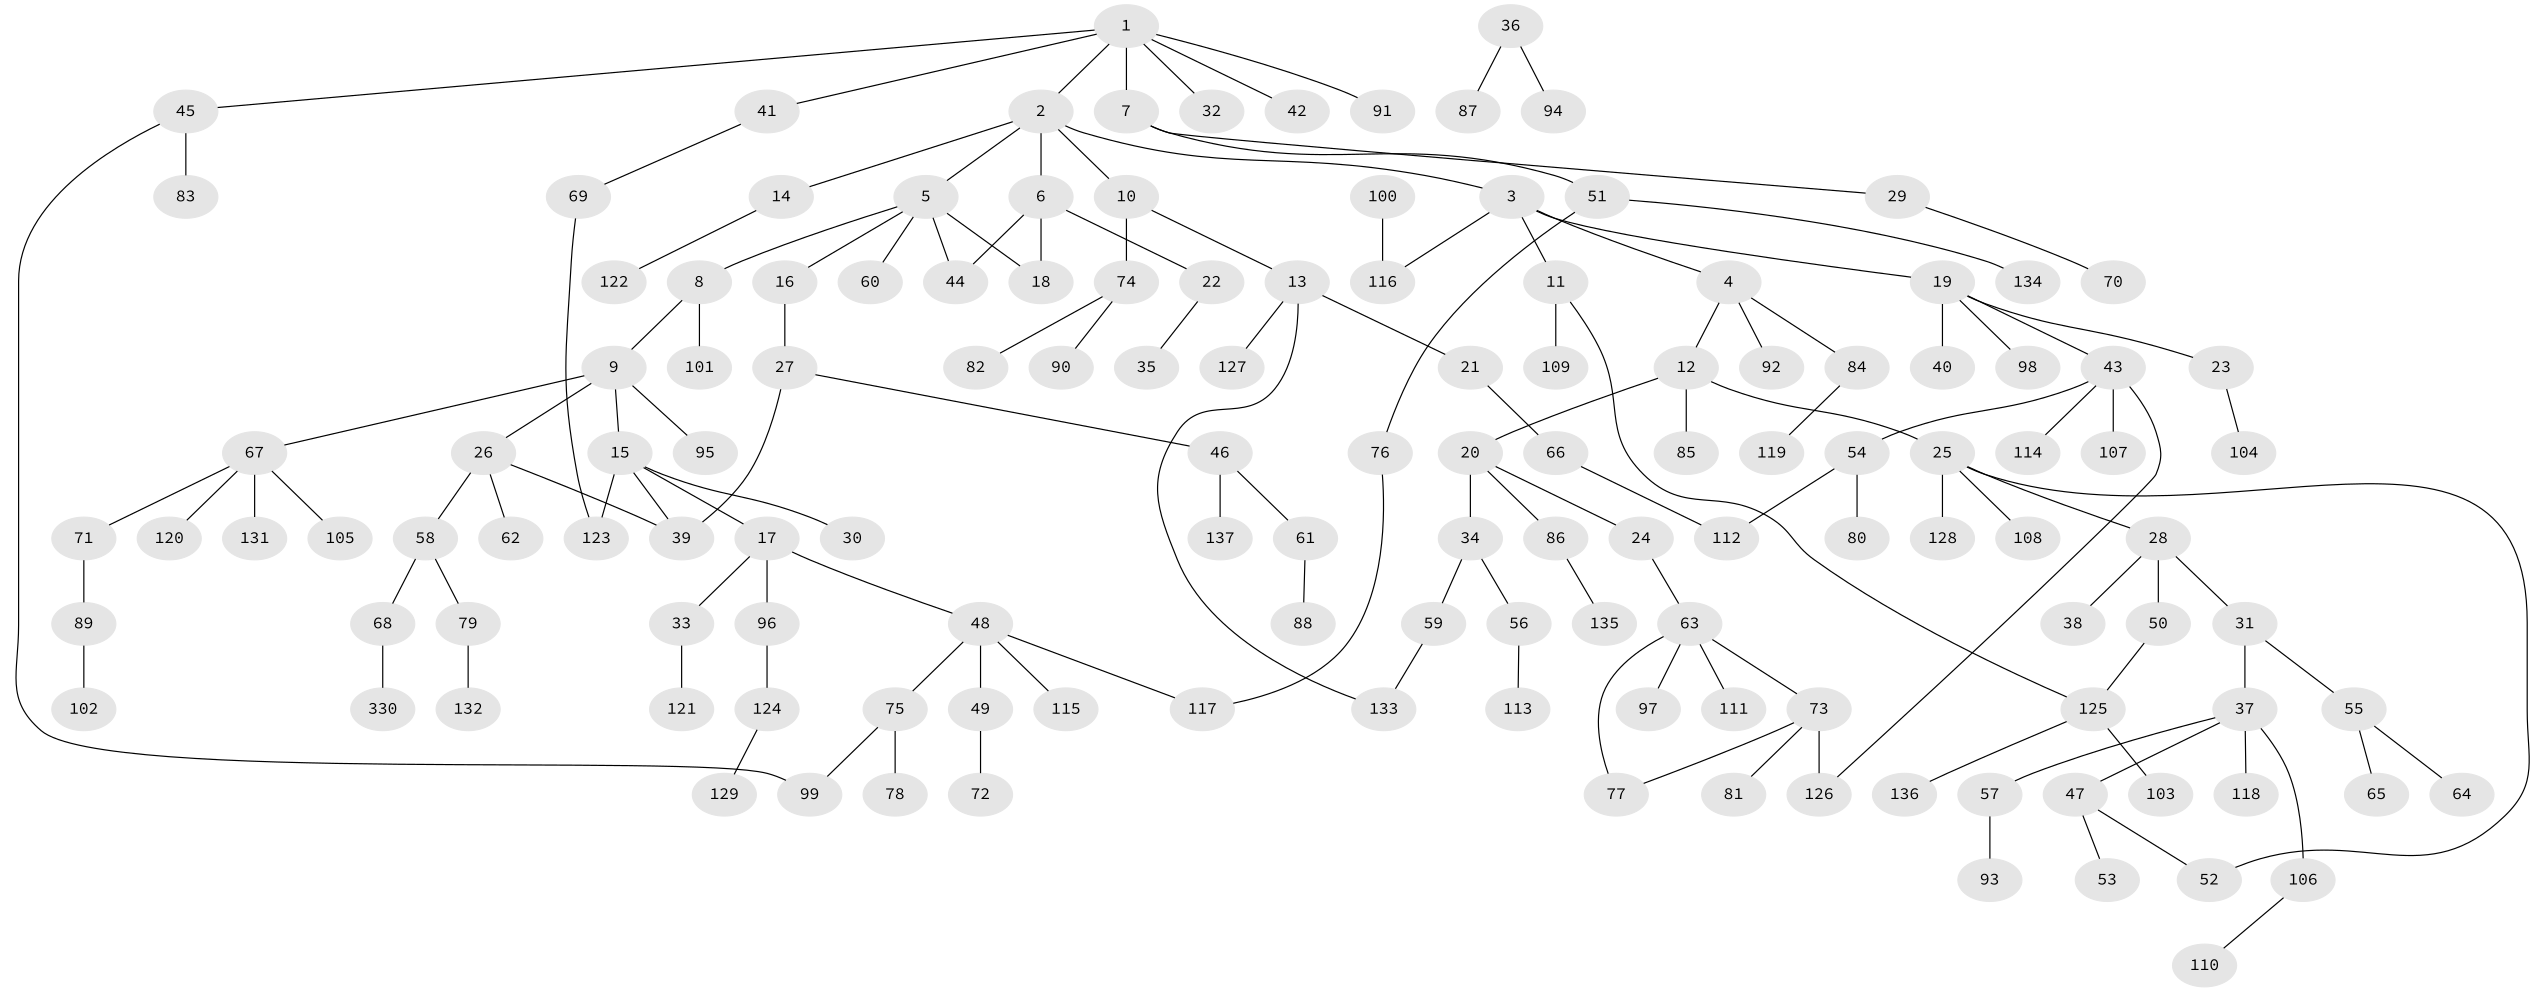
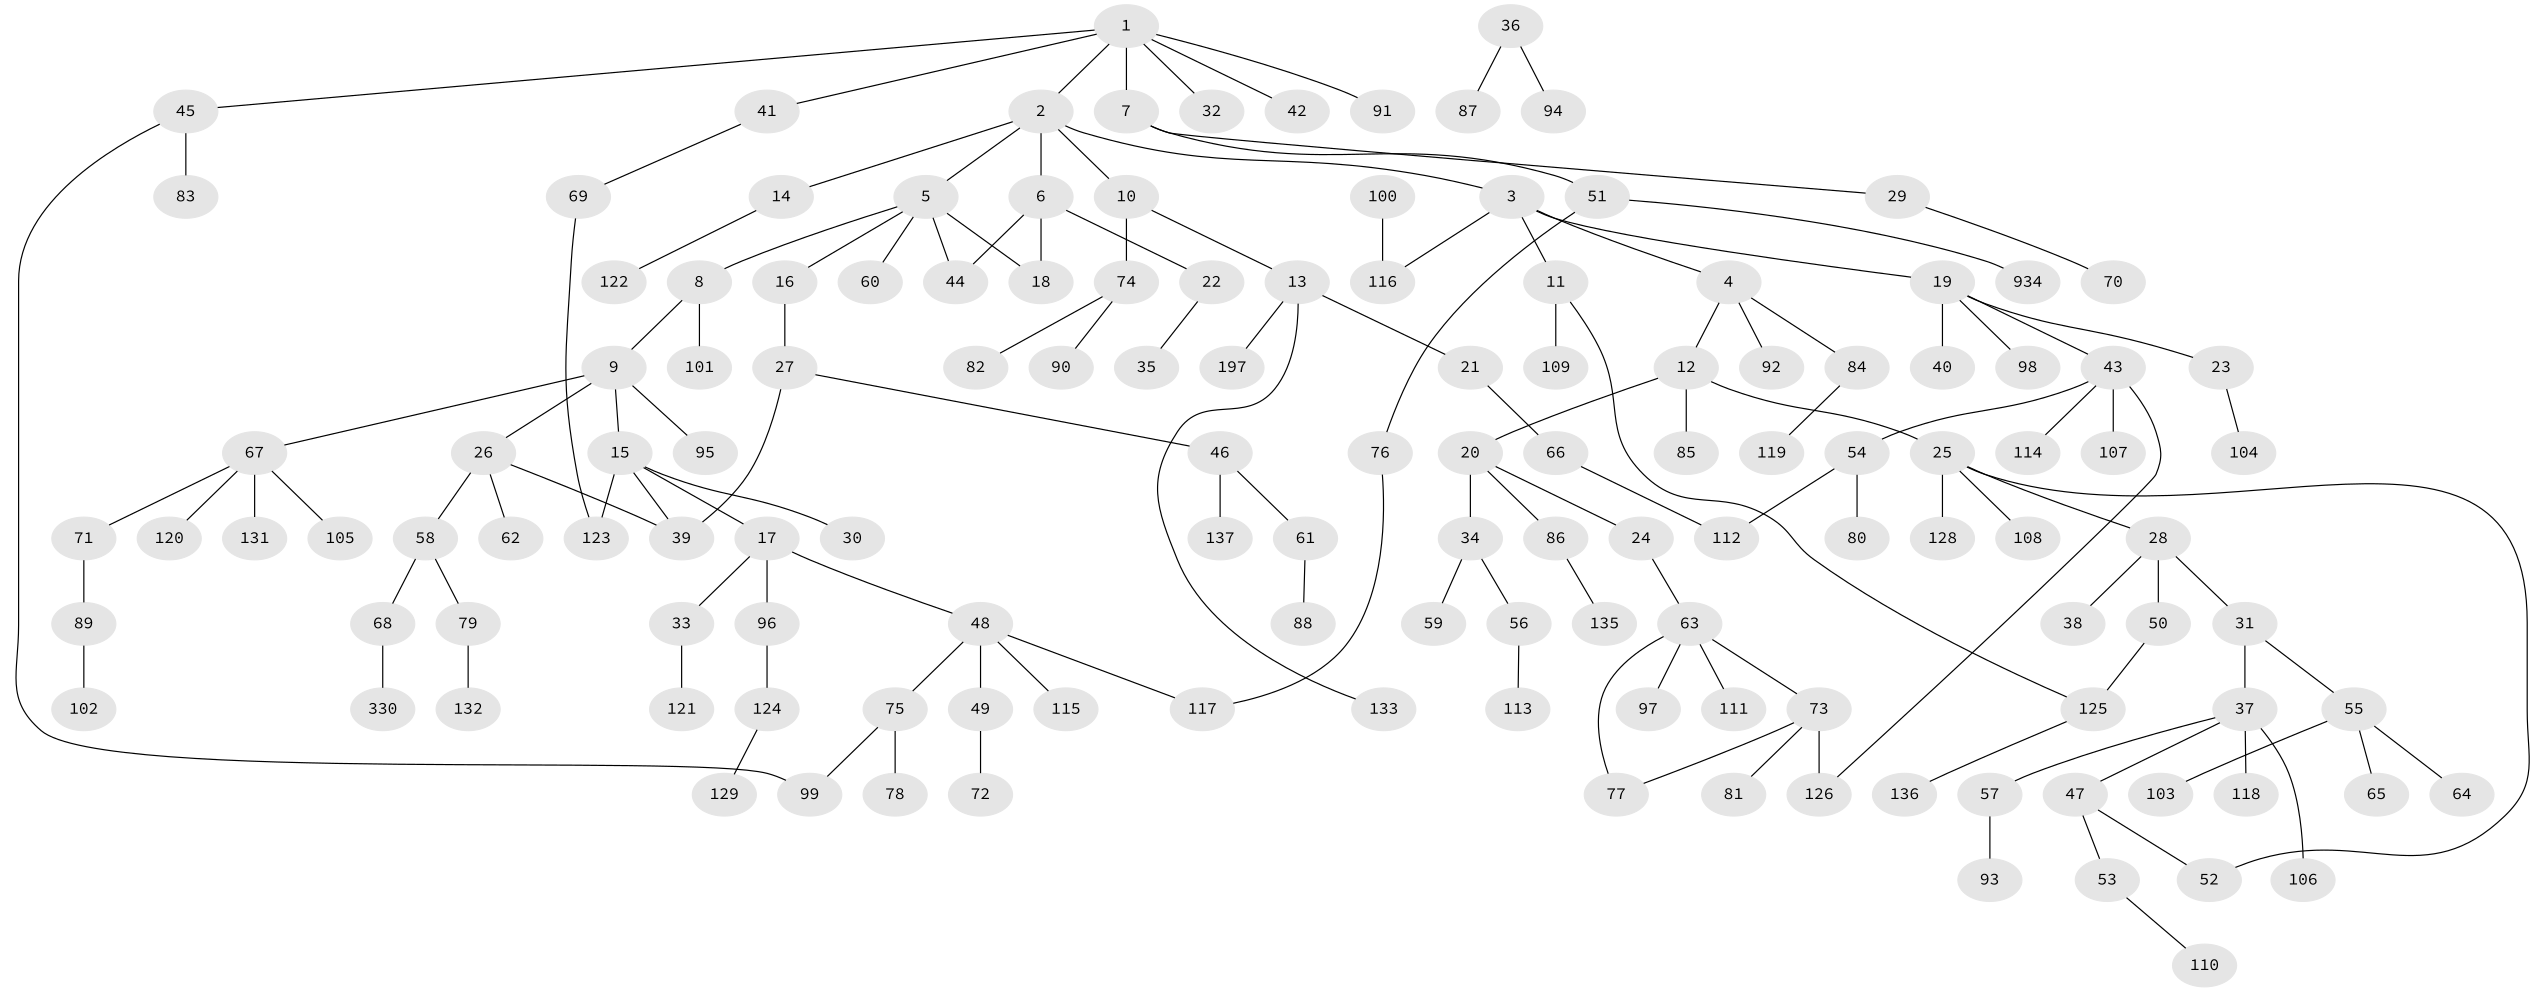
node "134": label "134" -> "934"
node "127": label "127" -> "197"
edge "59" -- "133": removed
edge "125" -- "103": now "55" -- "103"
edge "106" -- "110": now "53" -- "110"
